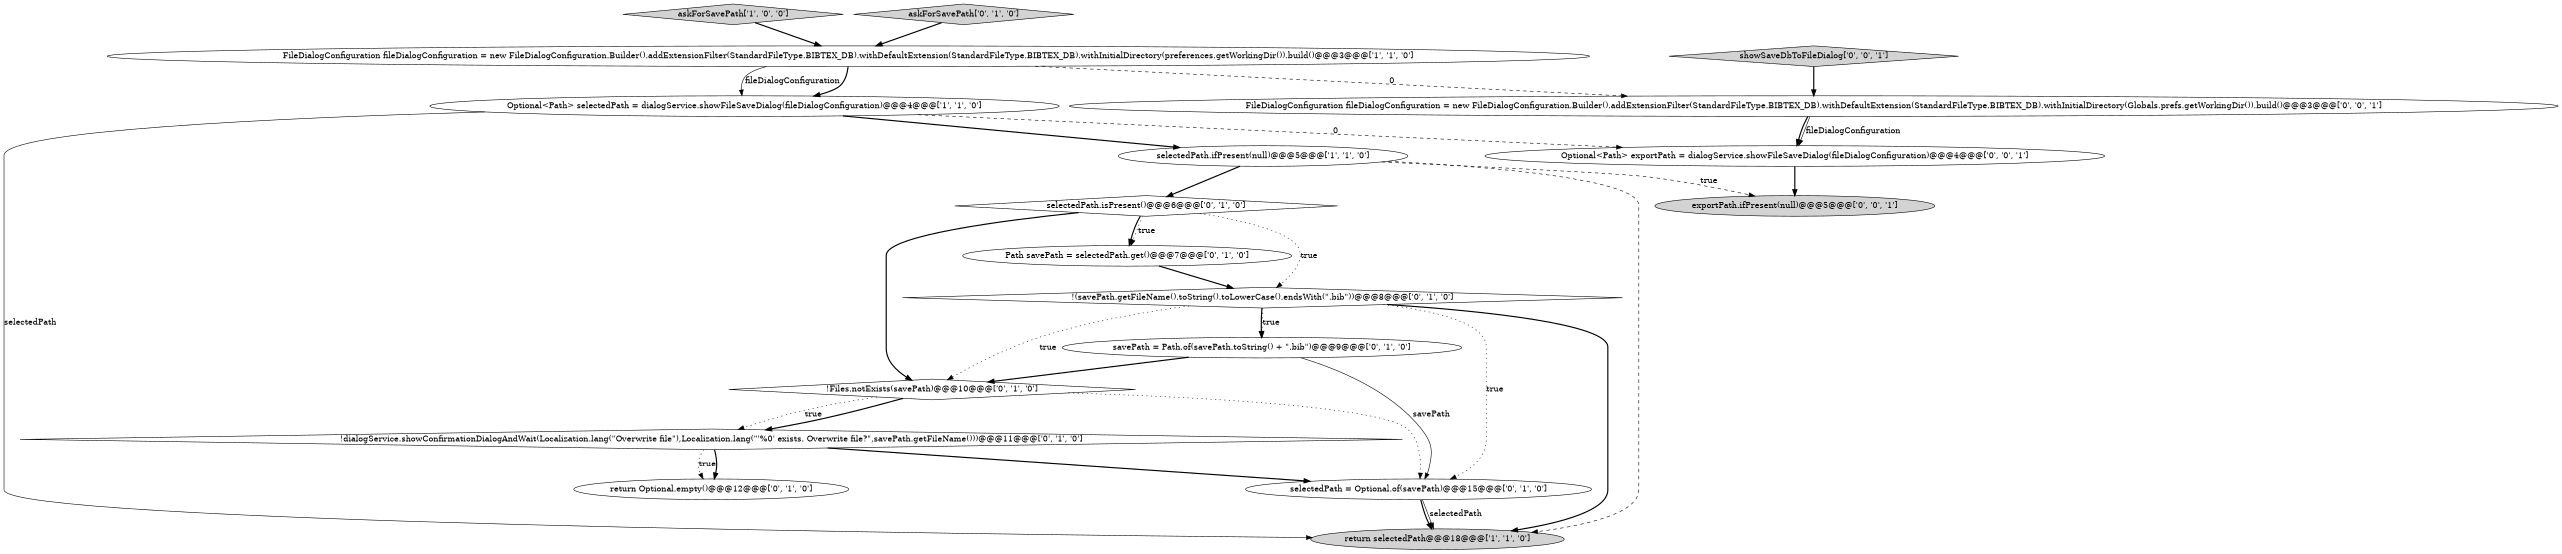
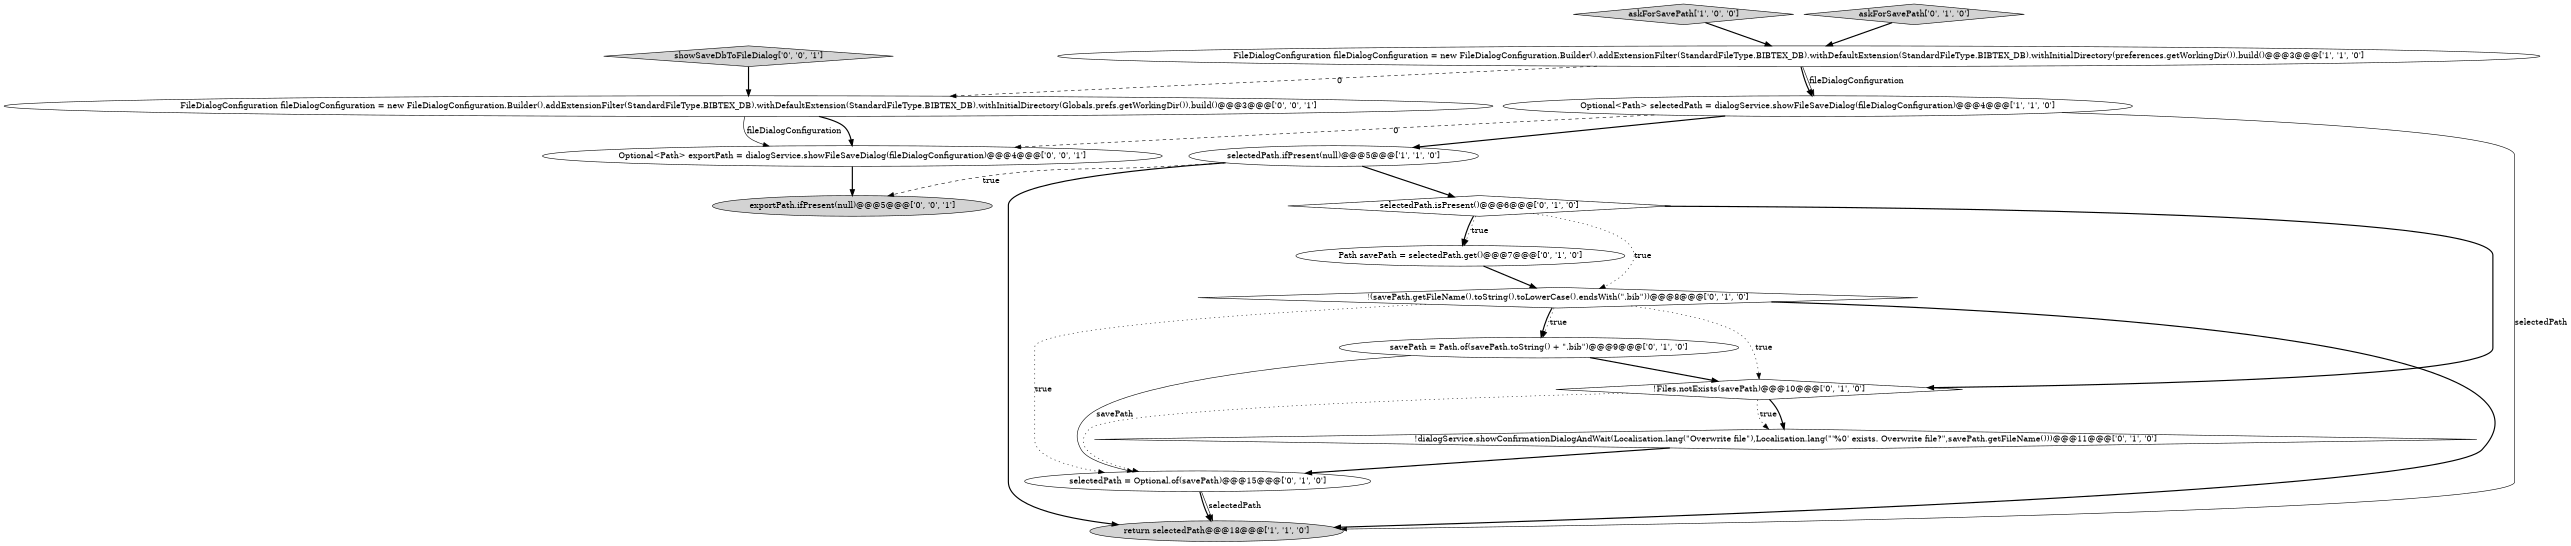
edge "selectedPath.ifPresent(null)@@@5@@@['1', '1', '0']" -> "return selectedPath@@@18@@@['1', '1', '0']": style dashed -> bold
node "return Optional.empty()@@@12@@@['0', '1', '0']": removed
